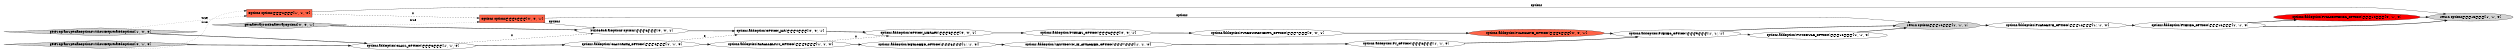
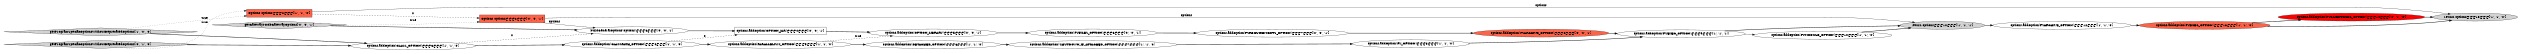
node "options.addOption(PYEXEC_OPTION)@@@13@@@['1', '1', '0']": fillcolor white -> tomato
edge "options.addOption(PARALLELISM_OPTION)@@@5@@@['1', '1', '0']" -> "options.addOption(OPTION_LIBRARY)@@@5@@@['0', '0', '1']": label "0" -> "true"
